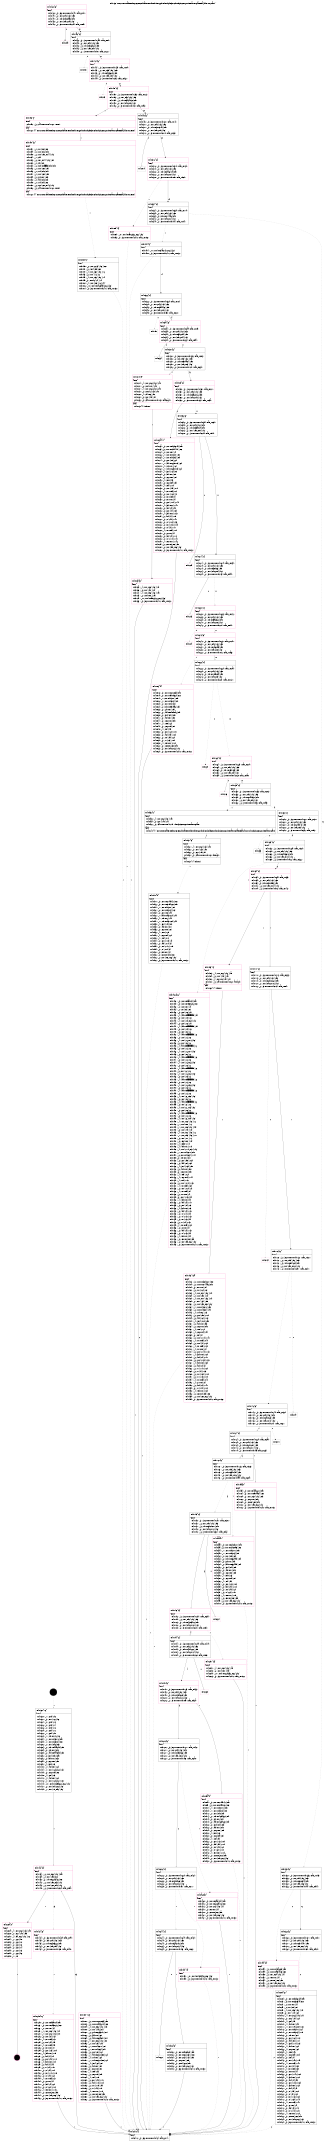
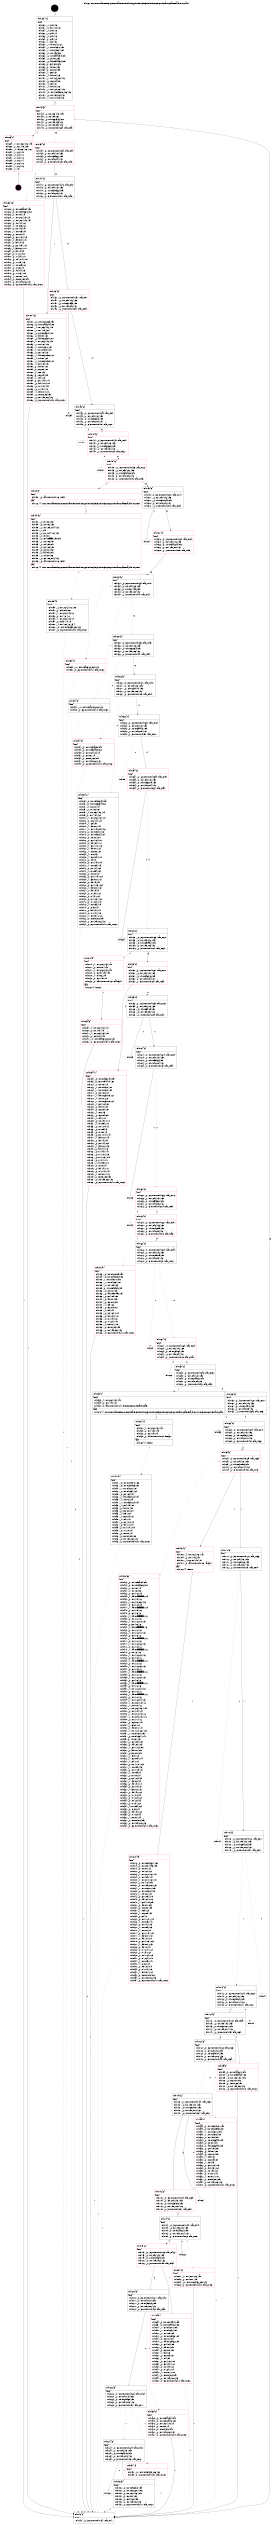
node "0x401470 [28]": added
edge "0x401bb4 [15]" -> "0x401588 [28]": now "0x40156c [28]" -> "0x401588 [28]"
edge "0x4017b8 [28]" -> "0x4022b1 [25]": now "0x4017d4 [28]" -> "0x4022b1 [25]"
